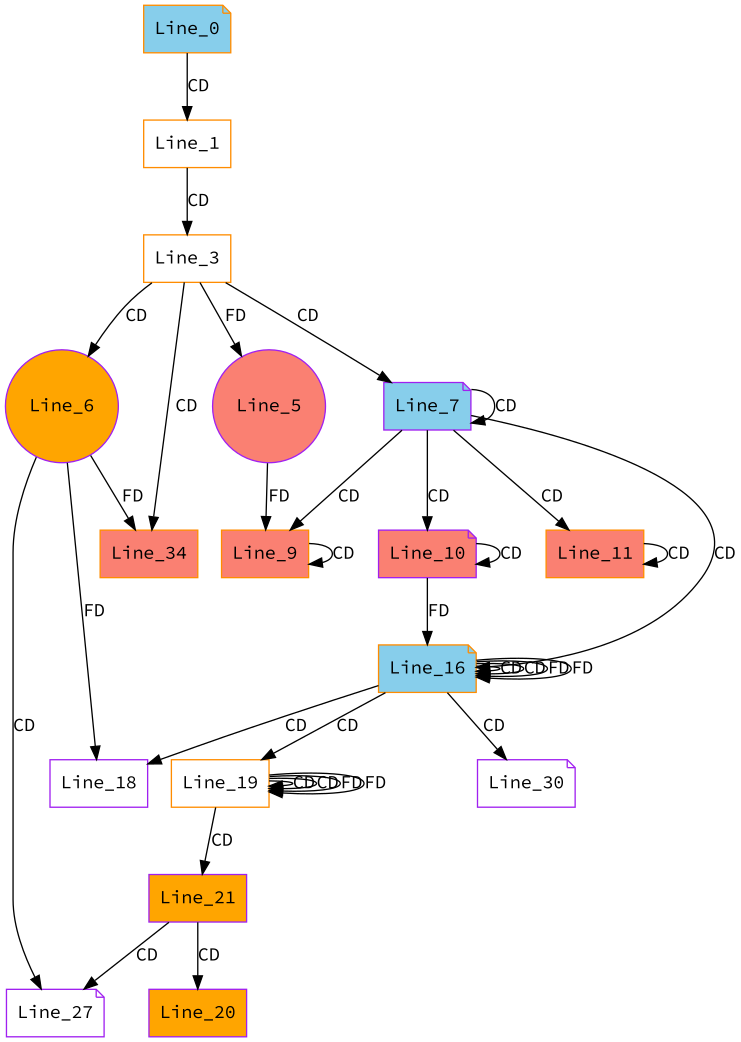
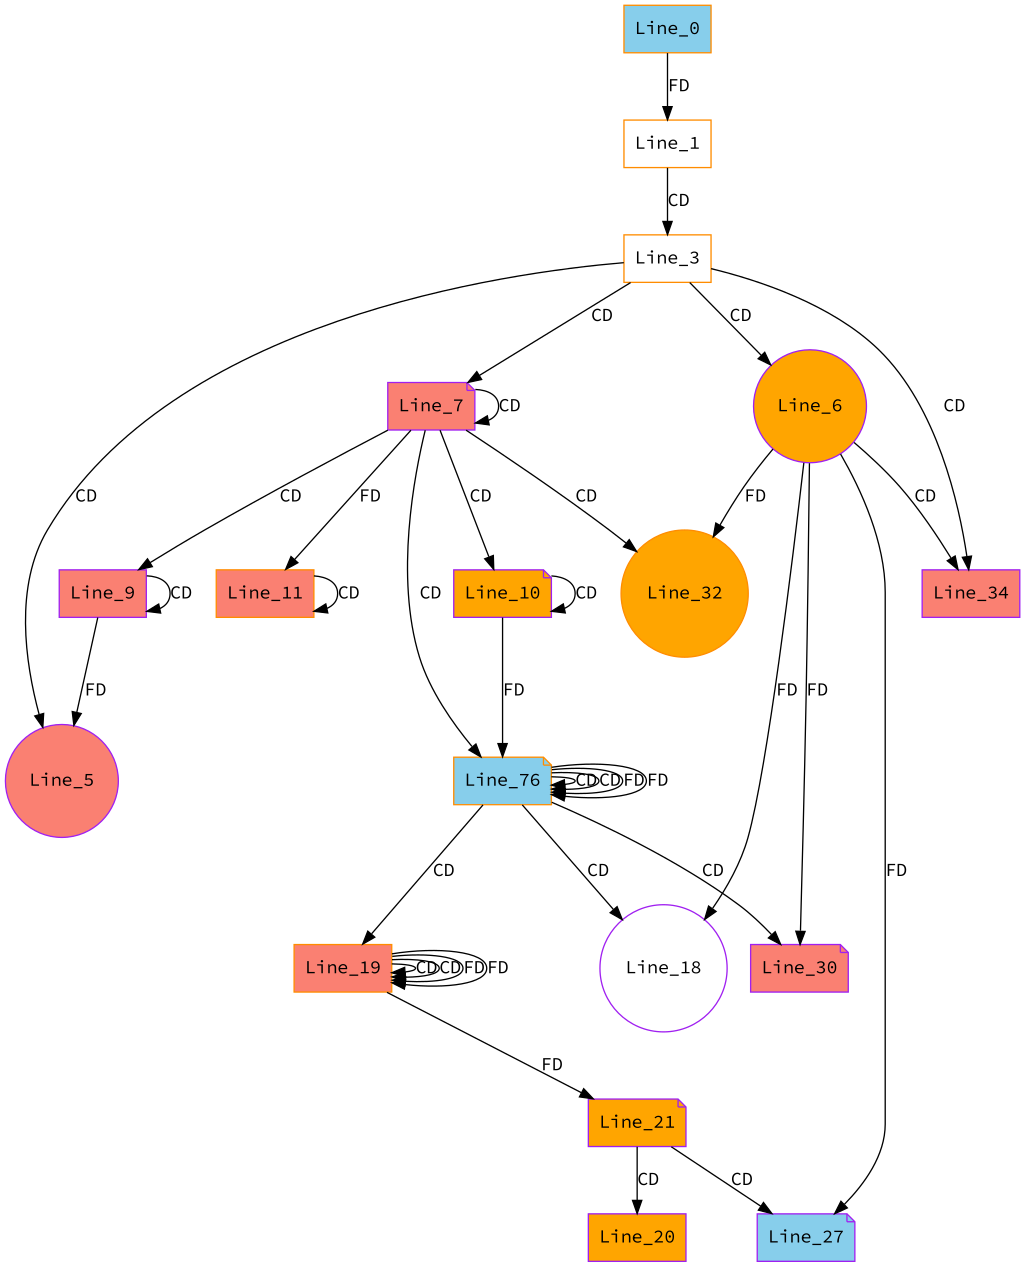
node "Line_0": shape note -> box
edge "Line_0" -> "Line_1": label "CD" -> "FD"
edge "Line_3" -> "Line_5": label "FD" -> "CD"
node "Line_7": fillcolor skyblue -> salmon
edge "Line_5" -> "Line_9": reversed
edge "Line_6" -> "Line_34": label "FD" -> "CD"
edge "Line_7" -> "Line_11": label "CD" -> "FD"
node "Line_34": color darkorange -> purple
node "Line_9": color darkorange -> purple
node "Line_10": fillcolor salmon -> orange
node "Line_32": added
node "Line_16": label "Line_16" -> "Line_76"
edge "Line_6" -> "Line_30": added, label "FD"
edge "Line_6" -> "Line_27": label "CD" -> "FD"
node "Line_18": shape box -> circle
node "Line_19": fillcolor white -> salmon
node "Line_30": fillcolor white -> salmon
edge "Line_19" -> "Line_21": label "CD" -> "FD"
node "Line_21": shape box -> note
node "Line_27": fillcolor white -> skyblue
